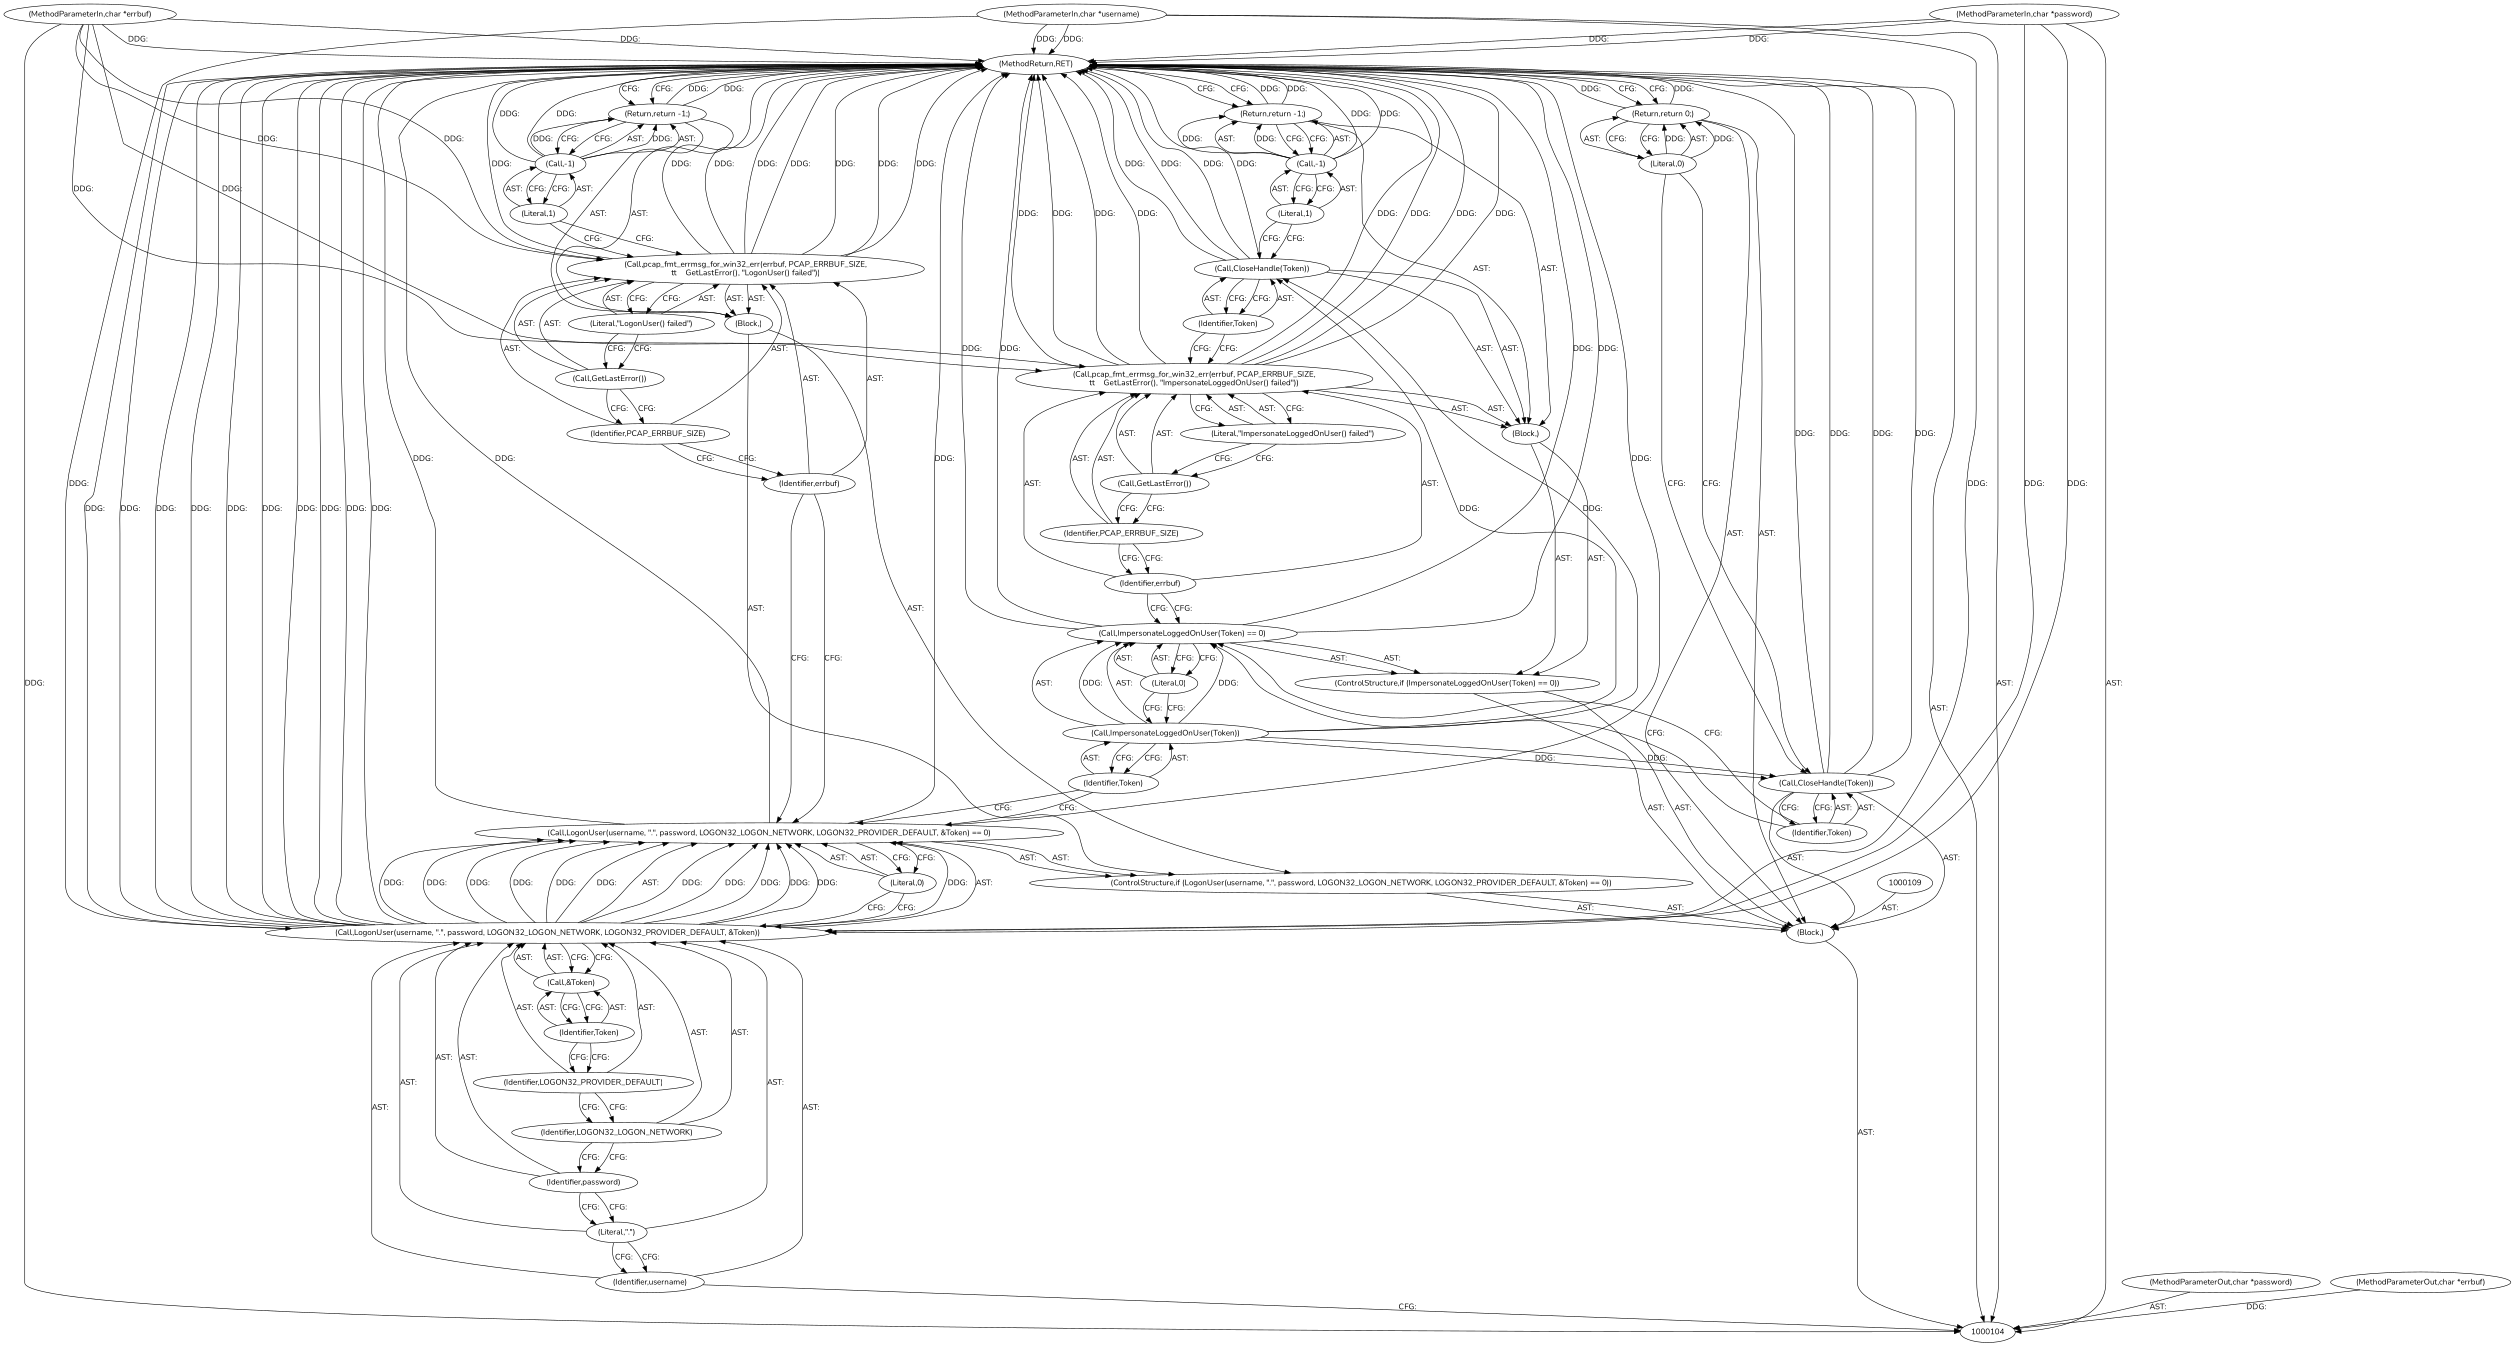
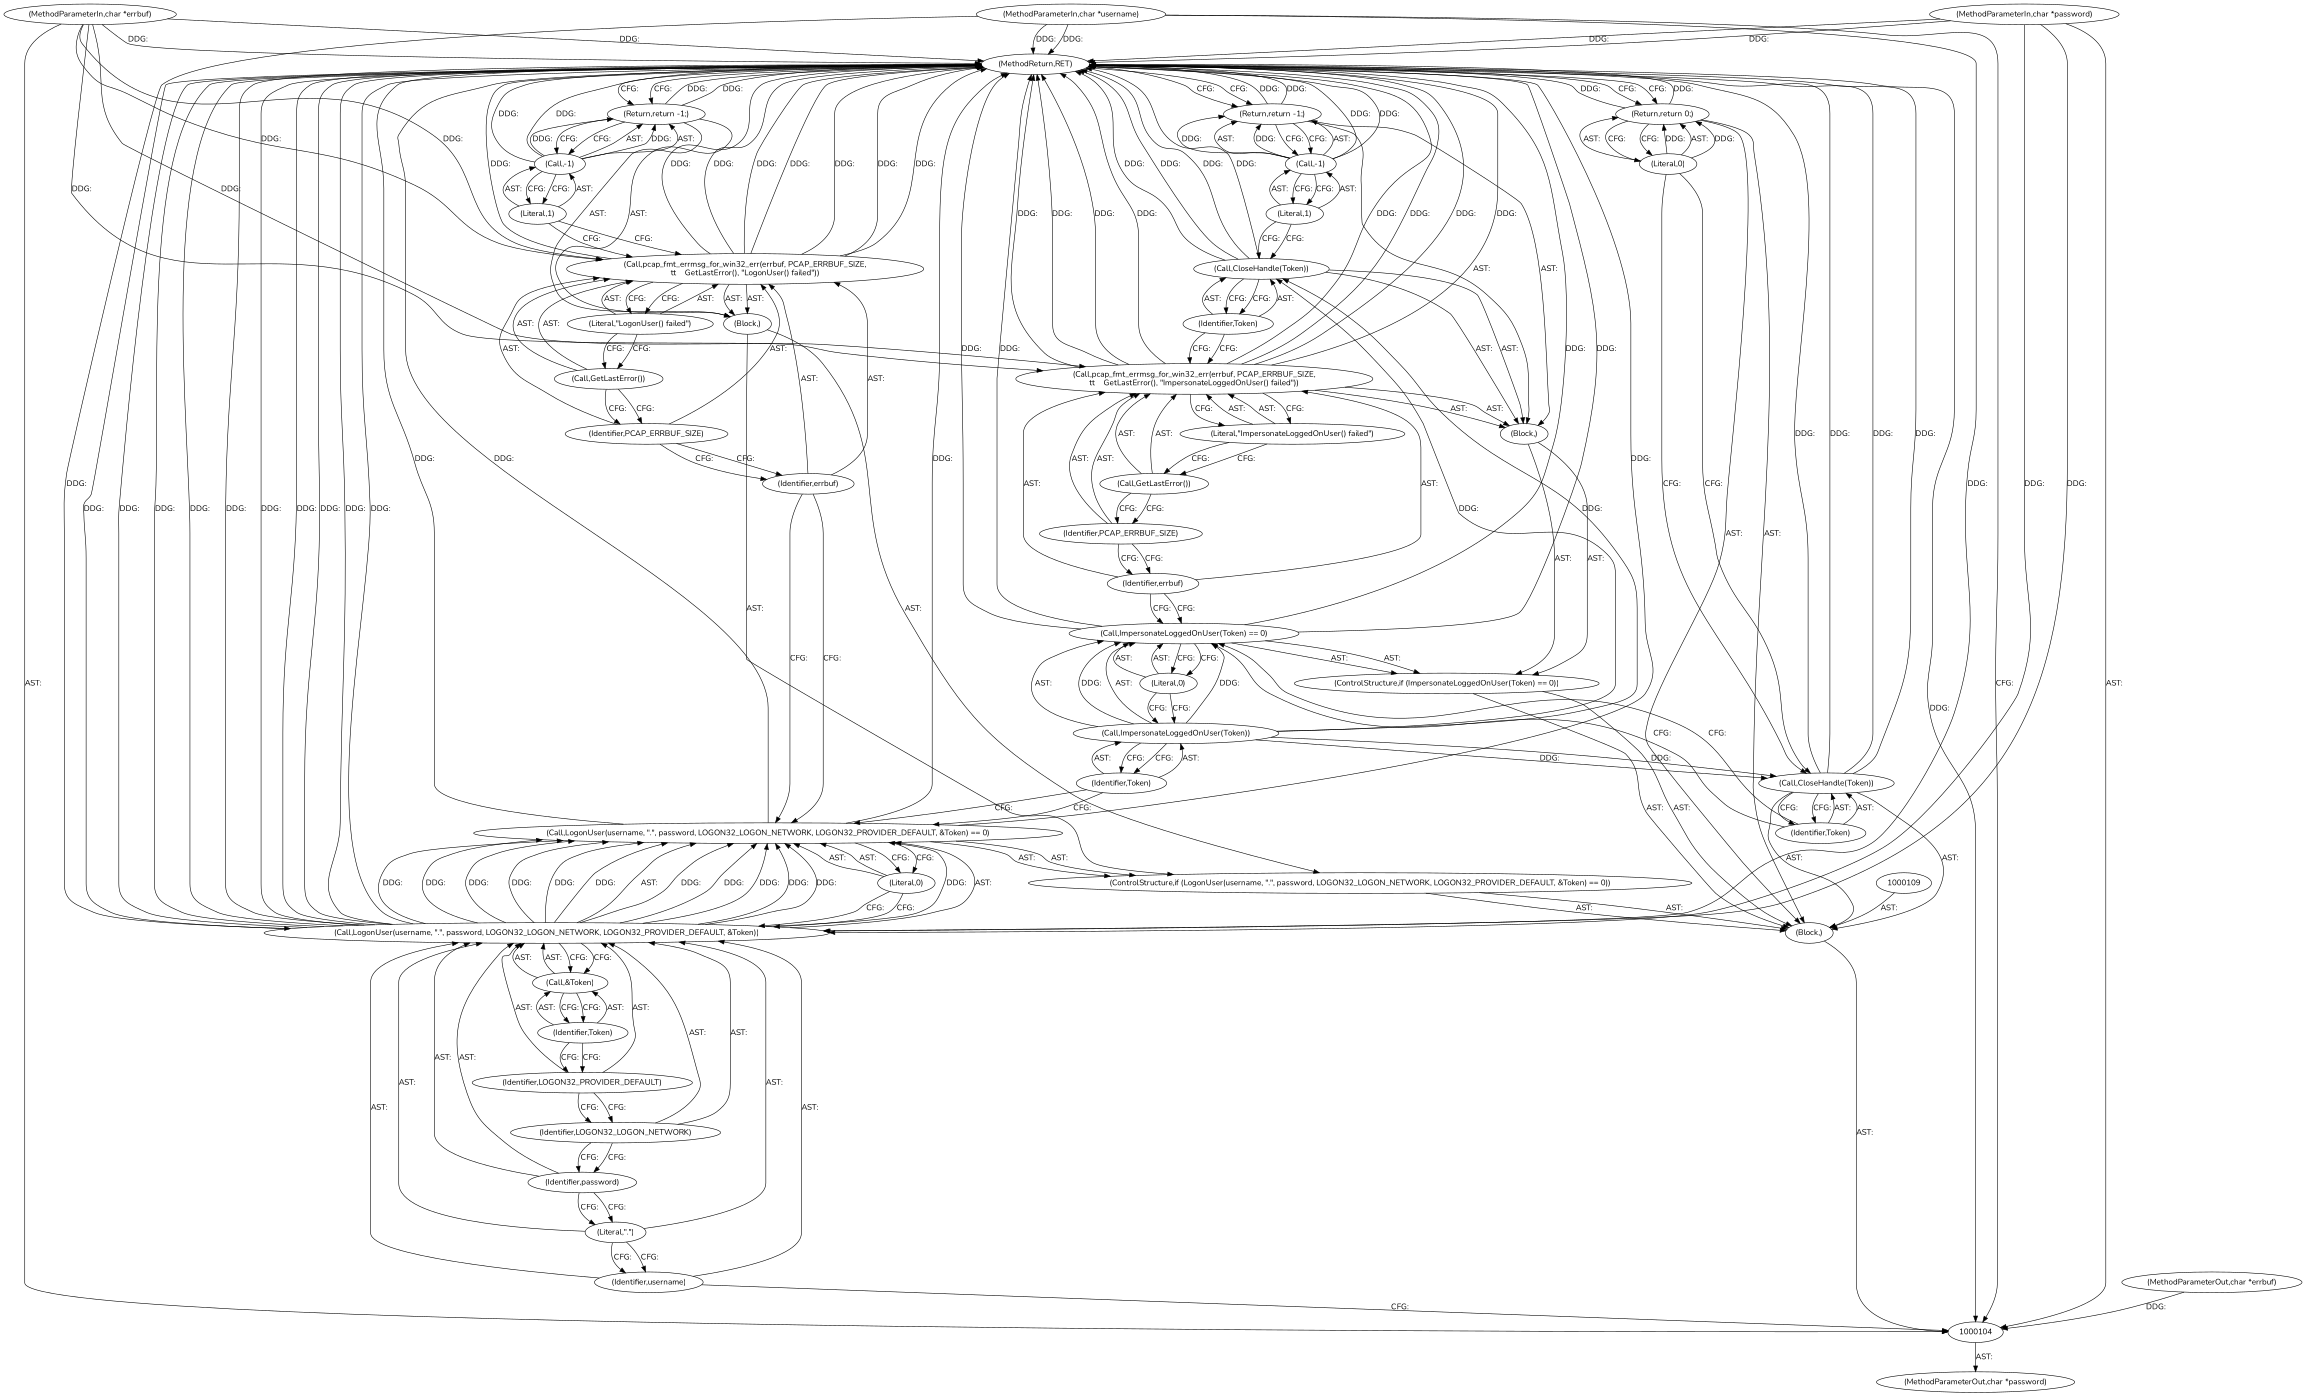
edge "(MethodParameterIn,char *errbuf)" -> "1000104": label "DDG: " -> "AST: "
edge "(MethodParameterIn,char *username)" -> "1000104": label "AST: " -> "CFG: "
edge "(MethodReturn,RET)" -> "1000104": label "AST: " -> "DDG: "
edge "(MethodParameterOut,char *password)" -> "1000104": reversed
